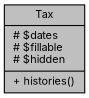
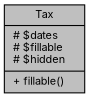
node "Tax": text "+ histories()" -> "+ fillable()"
